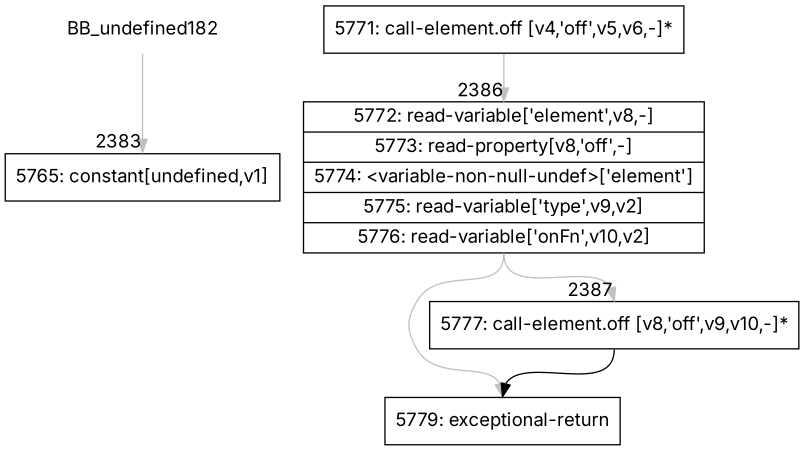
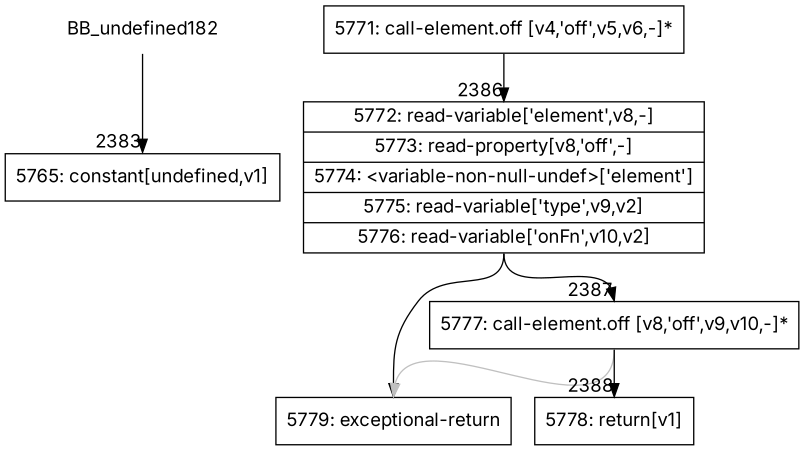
edge "5771: call-element.off [v4,'off',v5,v6,-]*" -> "5772: read-variable['element',v8,-]": color gray -> black
edge "BB_undefined182" -> "5765: constant[undefined,v1]": color gray -> black
edge "5772: read-variable['element',v8,-]" -> "5777: call-element.off [v8,'off',v9,v10,-]*": color gray -> black
edge "5772: read-variable['element',v8,-]" -> "5779: exceptional-return": color gray -> black
edge "5777: call-element.off [v8,'off',v9,v10,-]*" -> "5779: exceptional-return": color black -> gray
node "5778: return[v1]": added
